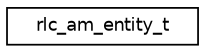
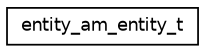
node "rlc_am_entity_t": label "rlc_am_entity_t" -> "entity_am_entity_t"
